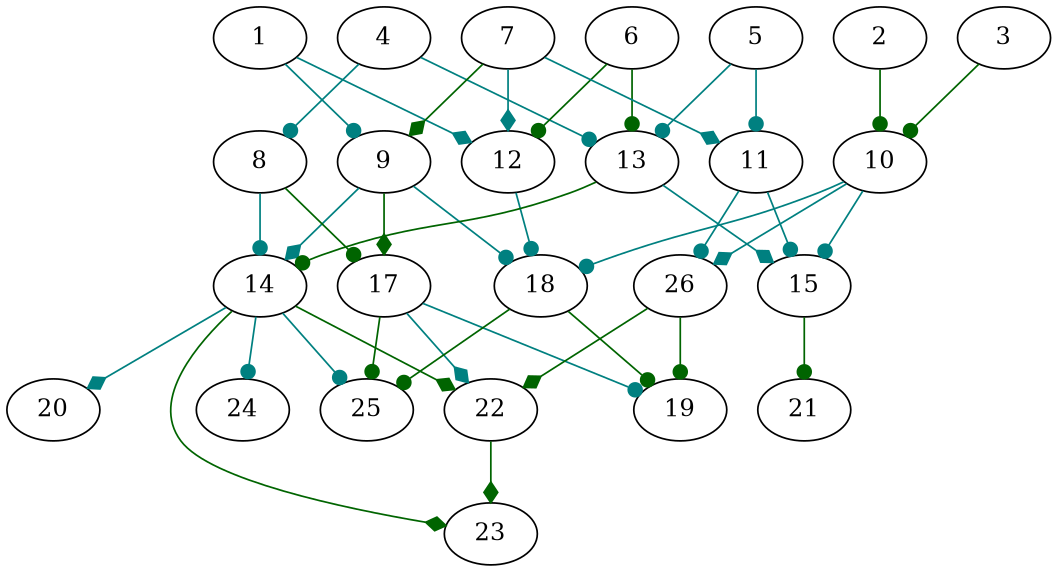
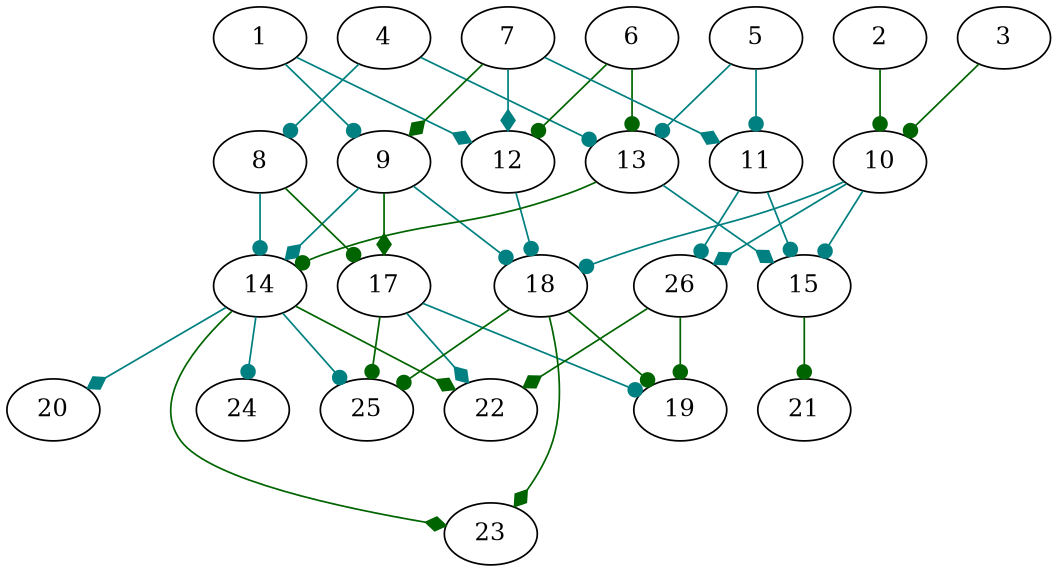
edge "22" -> "23": now "18" -> "23"
